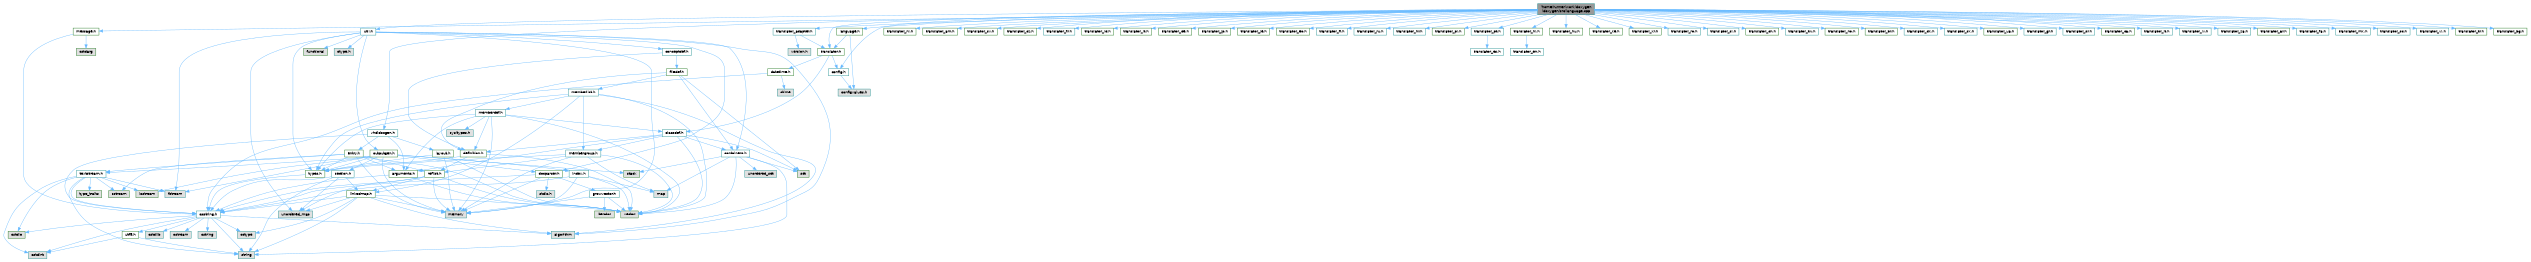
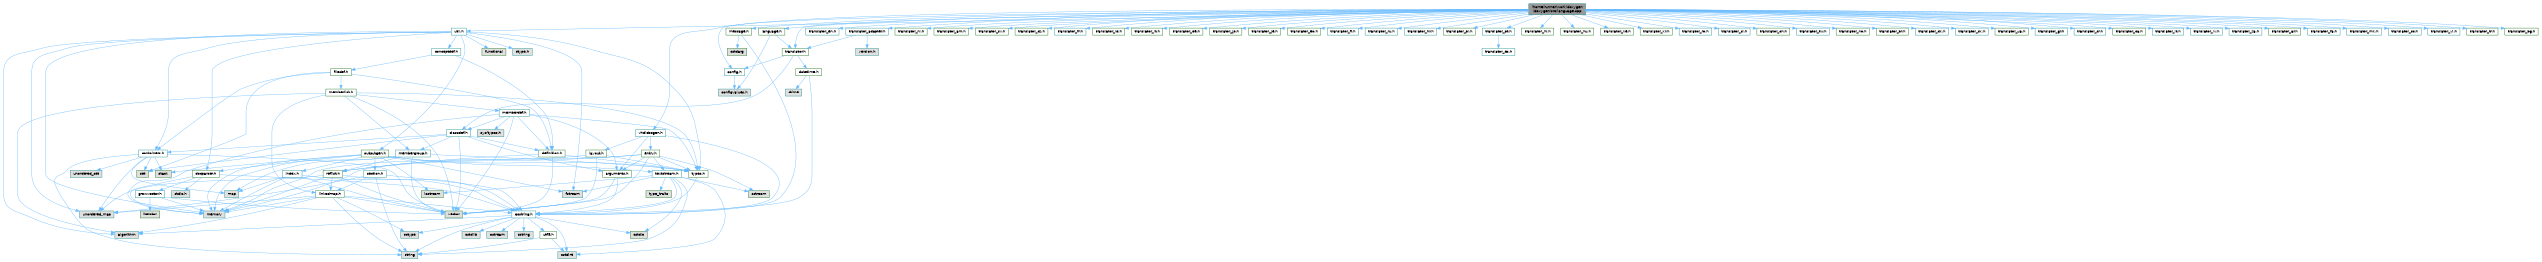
edge "translator_hi.h" -> "translator_en.h": now "/home/runner/work/doxygen /doxygen/src/language.cpp" -> "translator_en.h"
node "memberlist.h": color teal -> darkgreen
edge "containers.h" -> "unordered_map": added
